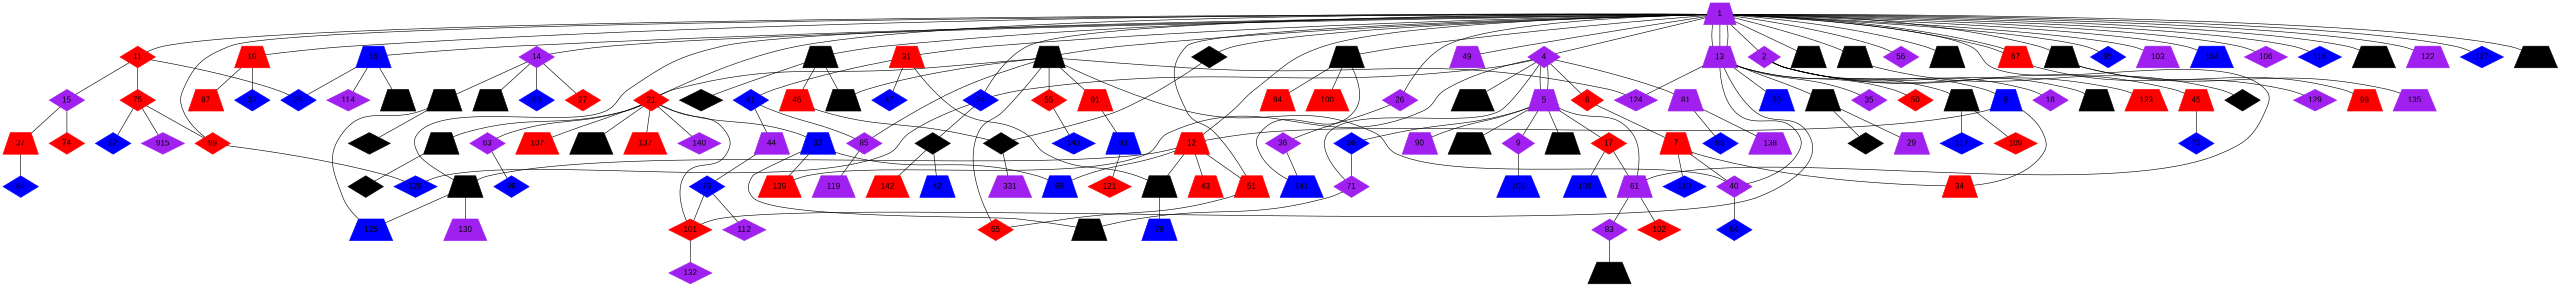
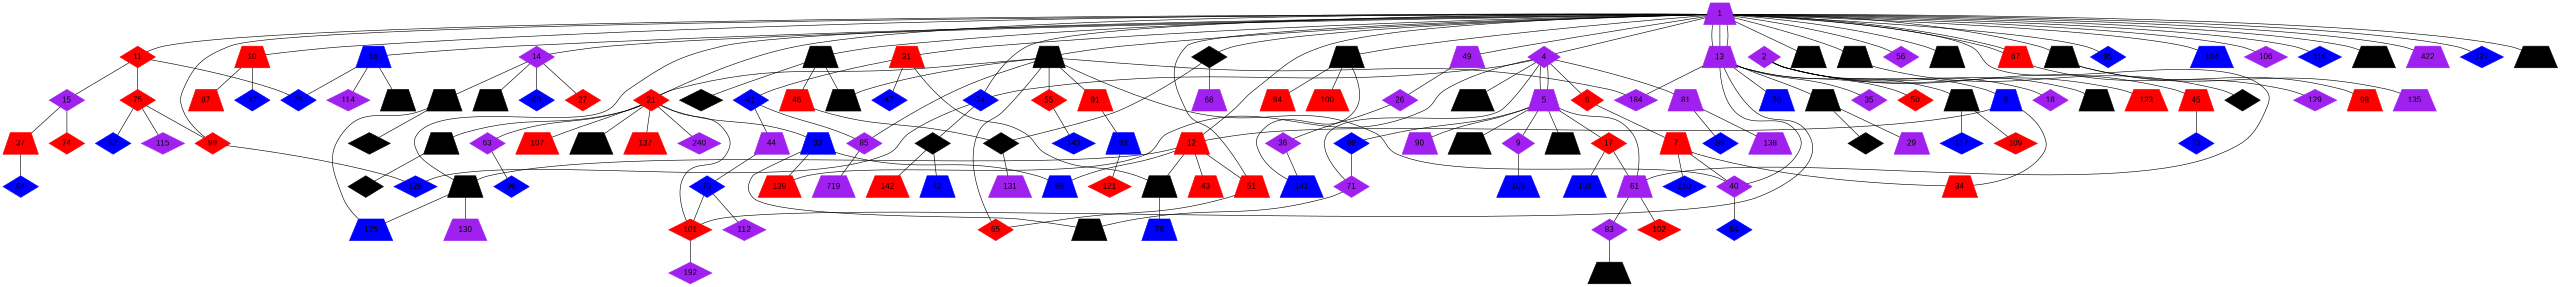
edge "1" -- "26": now "49" -- "26"
edge "1" -- "2": removed
node "103": removed
node "122": label "122" -> "422"
node "68": added
node "124": label "124" -> "184"
node "915": label "915" -> "115"
node "140": label "140" -> "240"
node "119": label "119" -> "719"
node "331": label "331" -> "131"
node "132": label "132" -> "192"
